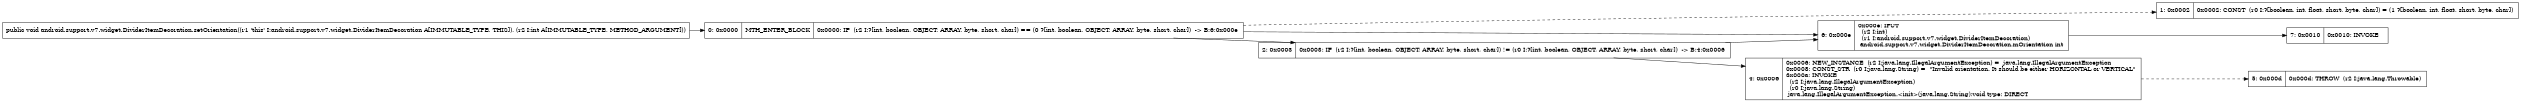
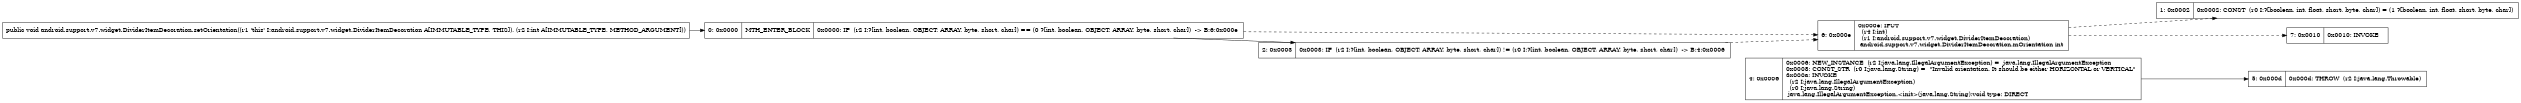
edge "0: 0x0000" -> "1: 0x0002": now "6: 0x000e" -> "1: 0x0002"
node "6: 0x000e": text "(r2 I:int)" -> "(r4 I:int)"
edge "0: 0x0000" -> "6: 0x000e": style solid -> dashed
edge "6: 0x000e" -> "7: 0x0010": style solid -> dashed
edge "2: 0x0003" -> "6: 0x000e": style solid -> dashed
edge "2: 0x0003" -> "4: 0x0006": removed
edge "4: 0x0006" -> "5: 0x000d": style dashed -> solid
